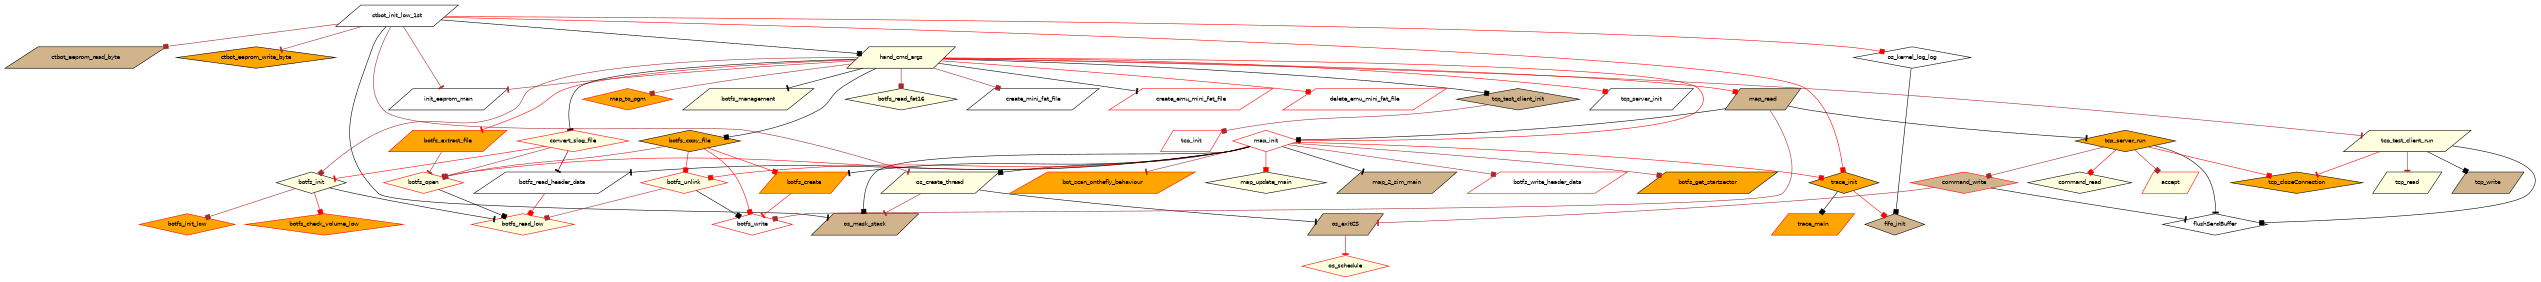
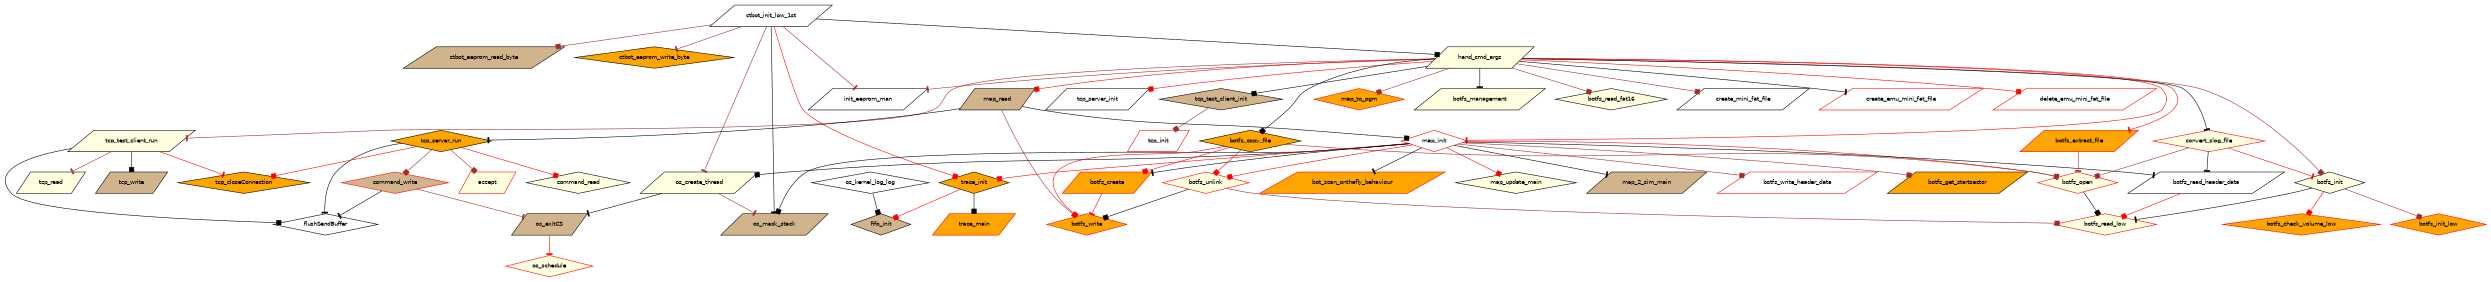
edge "ctbot_init_low_1st" -> "os_kernel_log_log": removed
edge "map_init" -> "bot_scan_onthefly_behaviour": color brown -> black
node "botfs_write": fillcolor white -> orange
